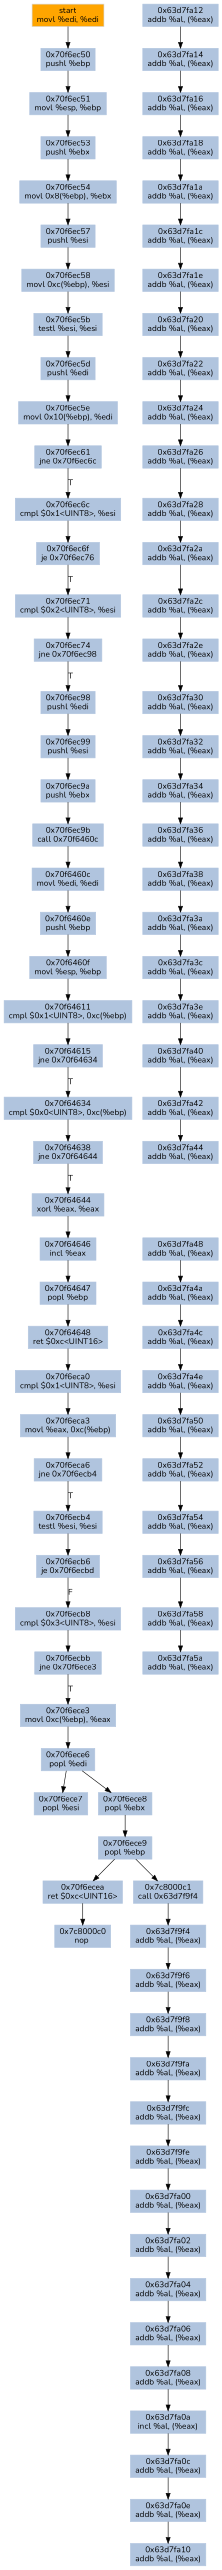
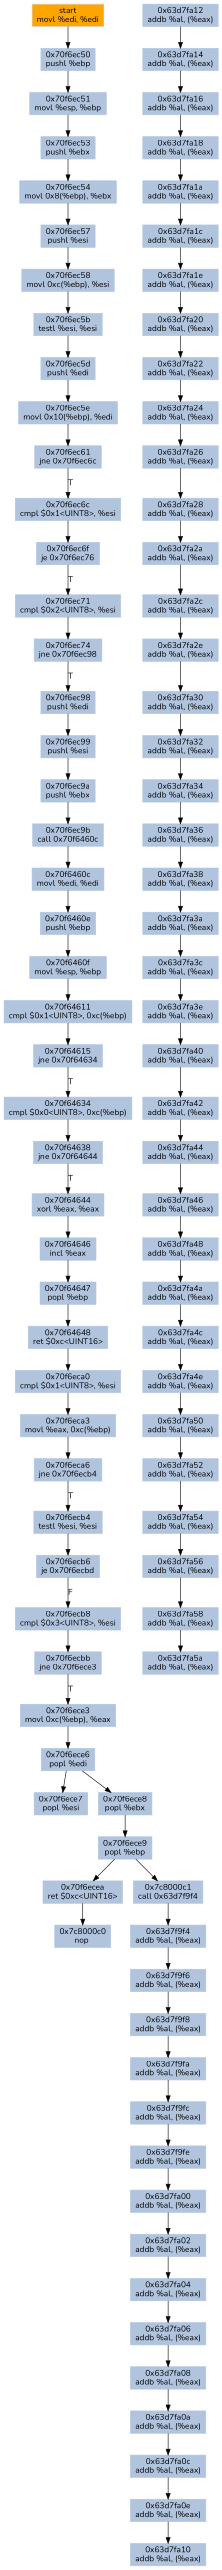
node "0x63d7fa46 addb %al, (%eax)": added
node "0x63d7fa0a incl %al, (%eax)": label "0x63d7fa0a incl %al, (%eax)" -> "0x63d7fa0a addb %al, (%eax)"
